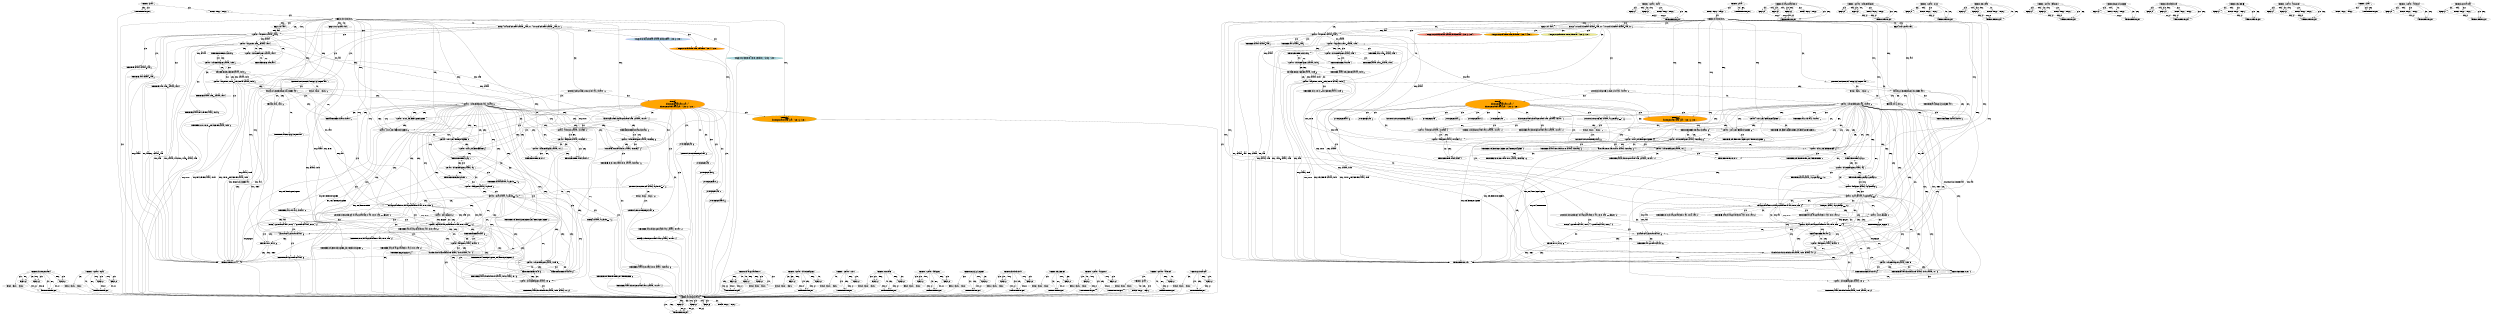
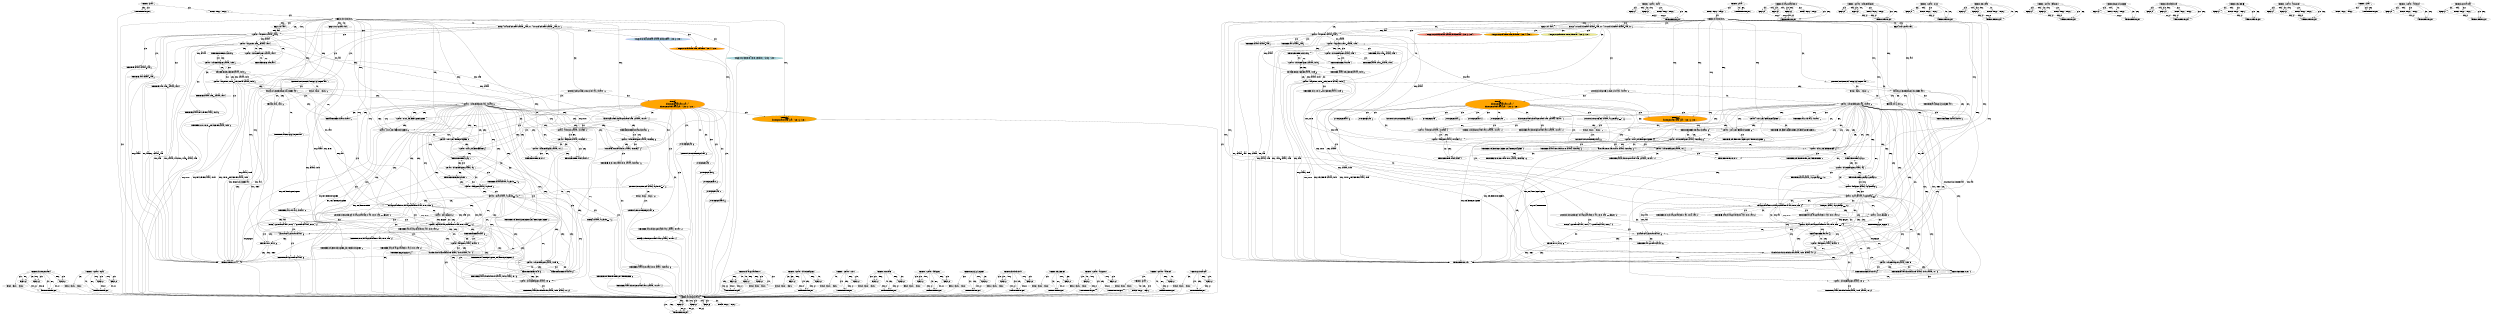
edge "(FIELD_IDENTIFIER,fmode,fmode)" -> "(<operator>.fieldAccess,calldata->arg.fmode)": added, label "CFG:"
